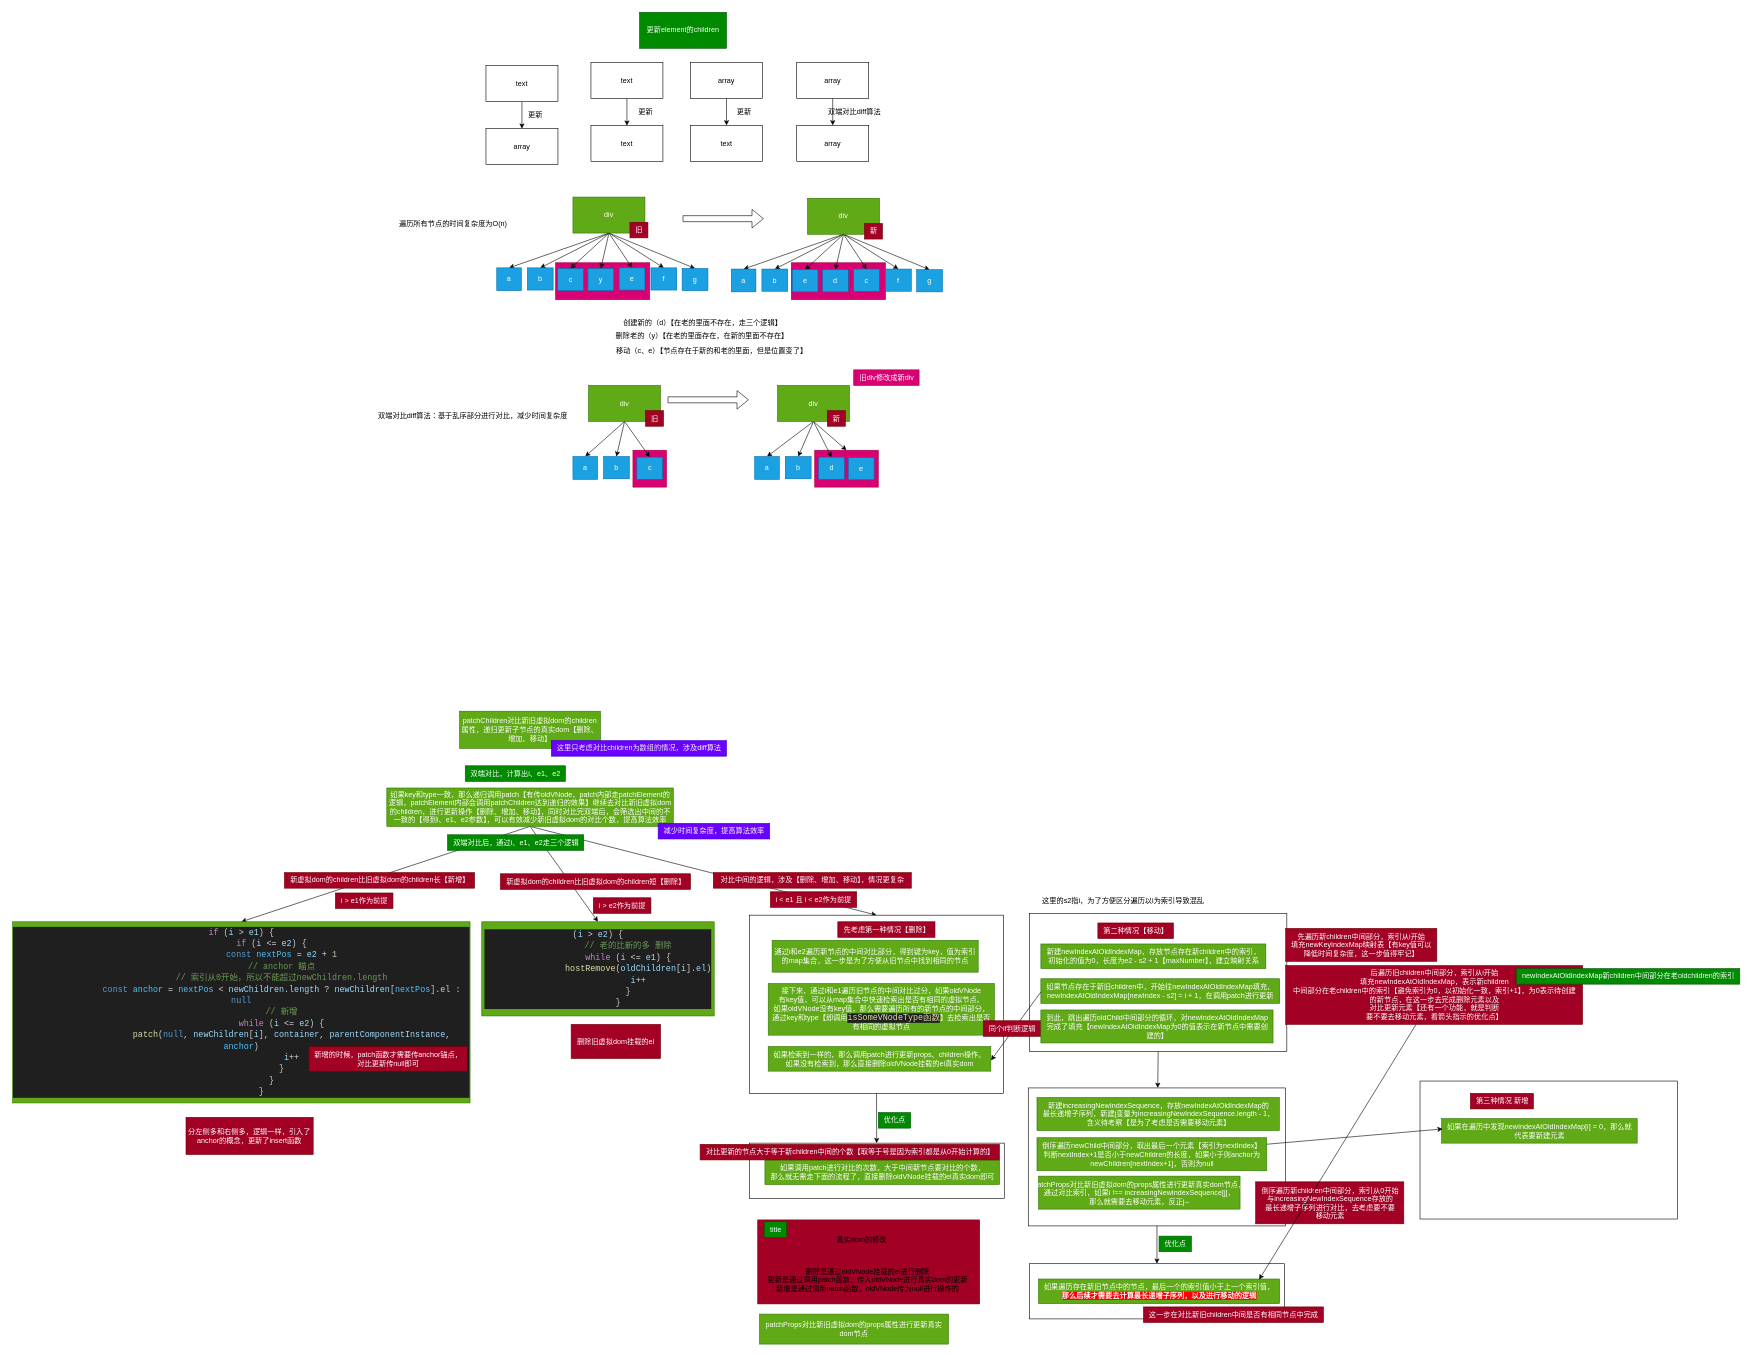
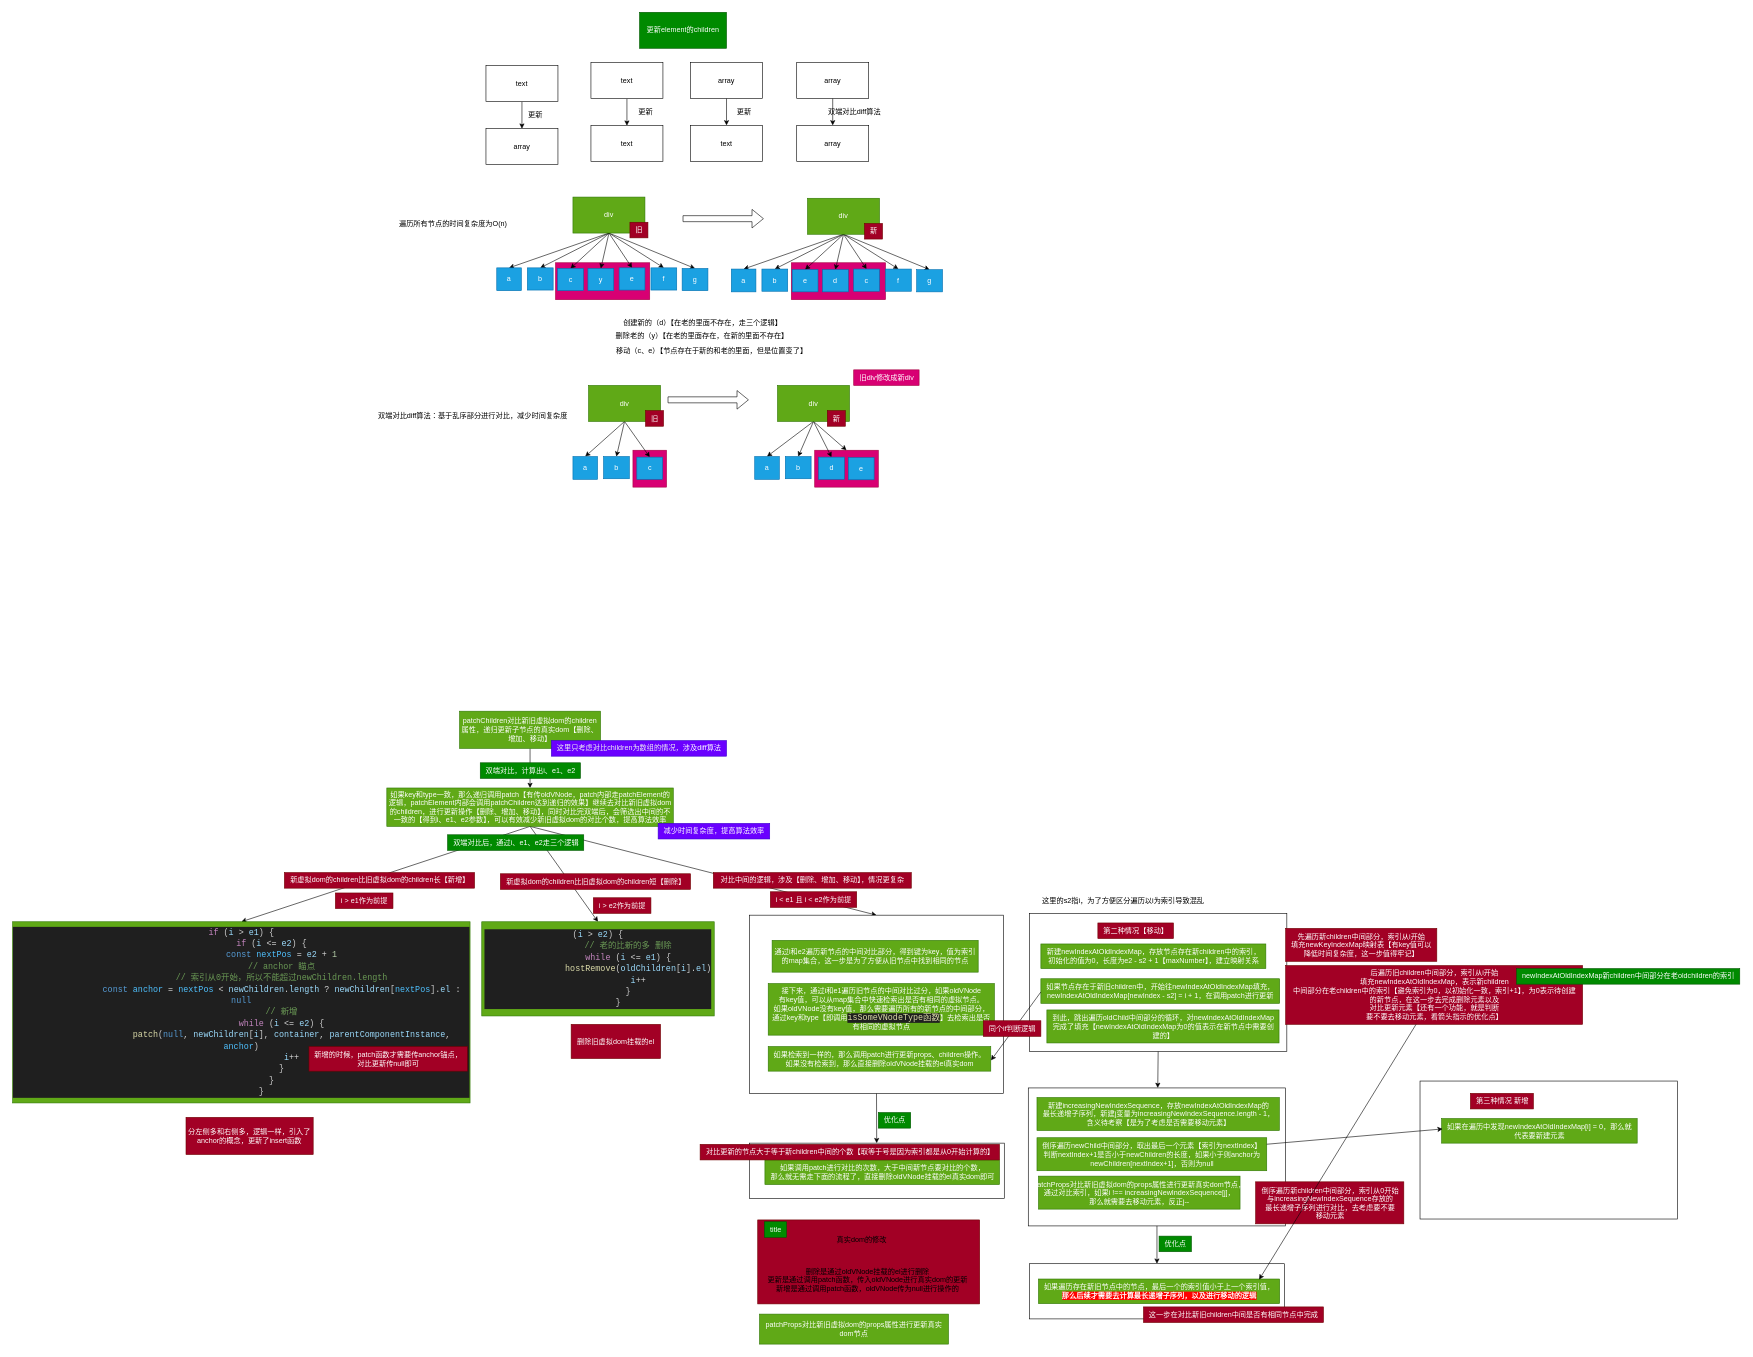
edge "patchChildren对比新旧虚拟dom的children属性，递归更新子节点的真实dom【删除、增加、移动】" -> "如果key和type一致，那么递归调用patch【有传oldVNode，patch内部走patchElement的逻辑，patchElement内部会调用patchChildren达到递归的效果】继续去对比新旧虚拟dom的children，进行更新操作【删除、增加、移动】，同时对比完双端后，会筛选出中间的不一致的【得到i、e1、e2参数】，可以有效减少新旧虚拟dom的对比个数，提高算法效率": added
node "双端对比，计算出i、e1、e2": moved (515, 774) -> (530, 771)
node "先考虑第一种情况【删除】": removed
node "到此，跳出遍历oldChild中间部分的循环，对newIndexAtOldIndexMap 完成了填充【newIndexAtOldIndexMap为0的值表示在新节点中需要创 建的】": moved (1157, 1027) -> (1163, 1027)
